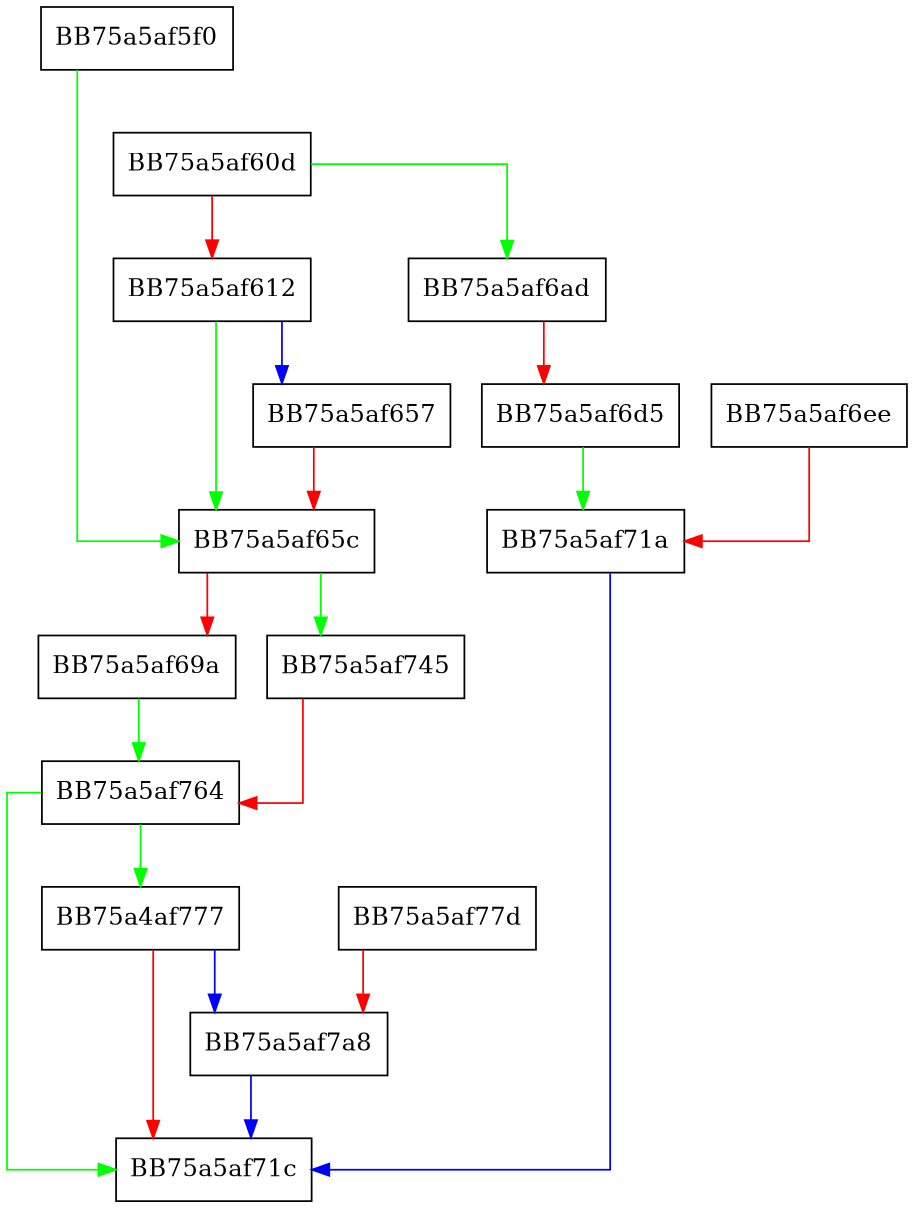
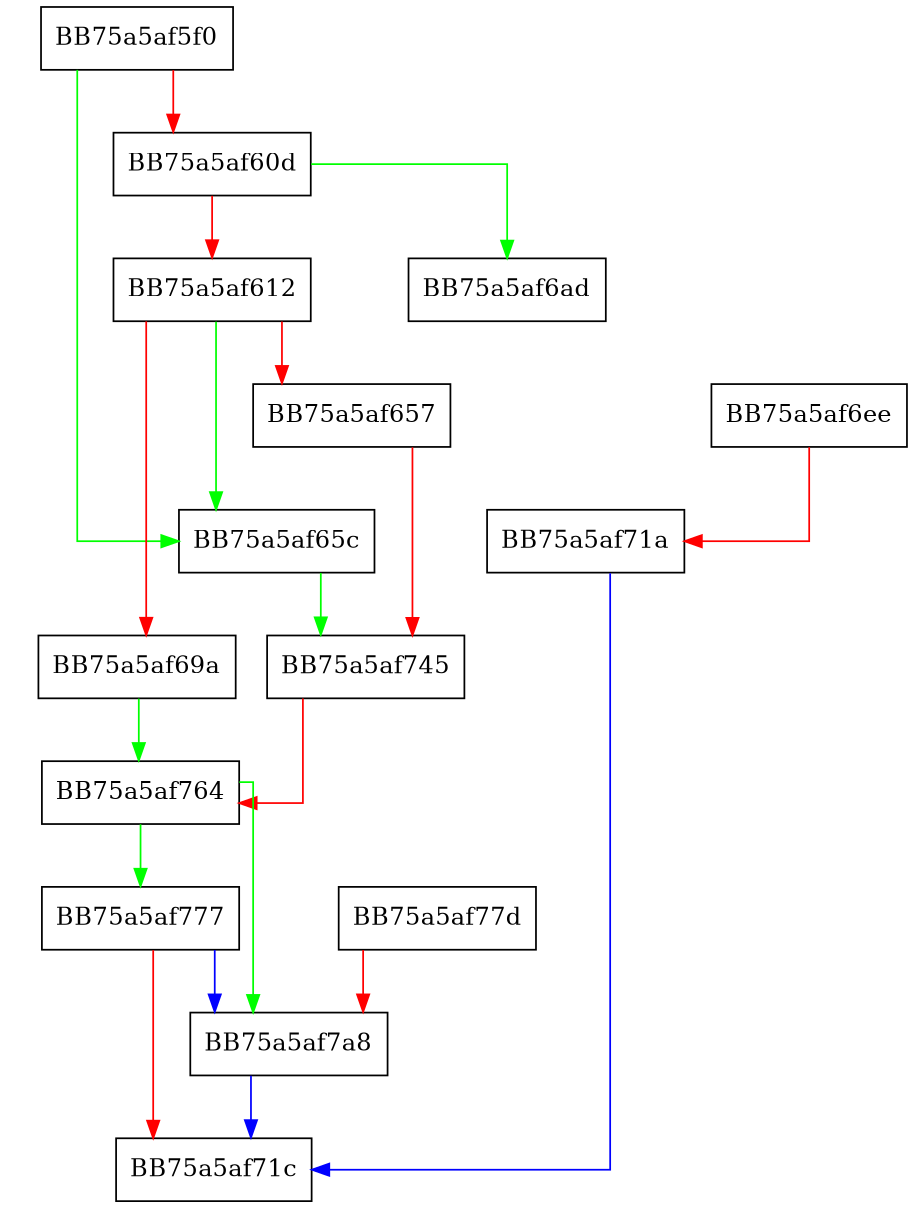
edge "BB75a5af5f0" -> "BB75a5af60d": added
edge "BB75a5af612" -> "BB75a5af657": color blue -> red
node "BB75a5af6d5": removed
edge "BB75a5af657" -> "BB75a5af65c": now "BB75a5af657" -> "BB75a5af745"
edge "BB75a5af65c" -> "BB75a5af69a": now "BB75a5af612" -> "BB75a5af69a"
node "BB75a4af777": label "BB75a4af777" -> "BB75a5af777"
edge "BB75a5af764" -> "BB75a5af71c": now "BB75a5af764" -> "BB75a5af7a8"
